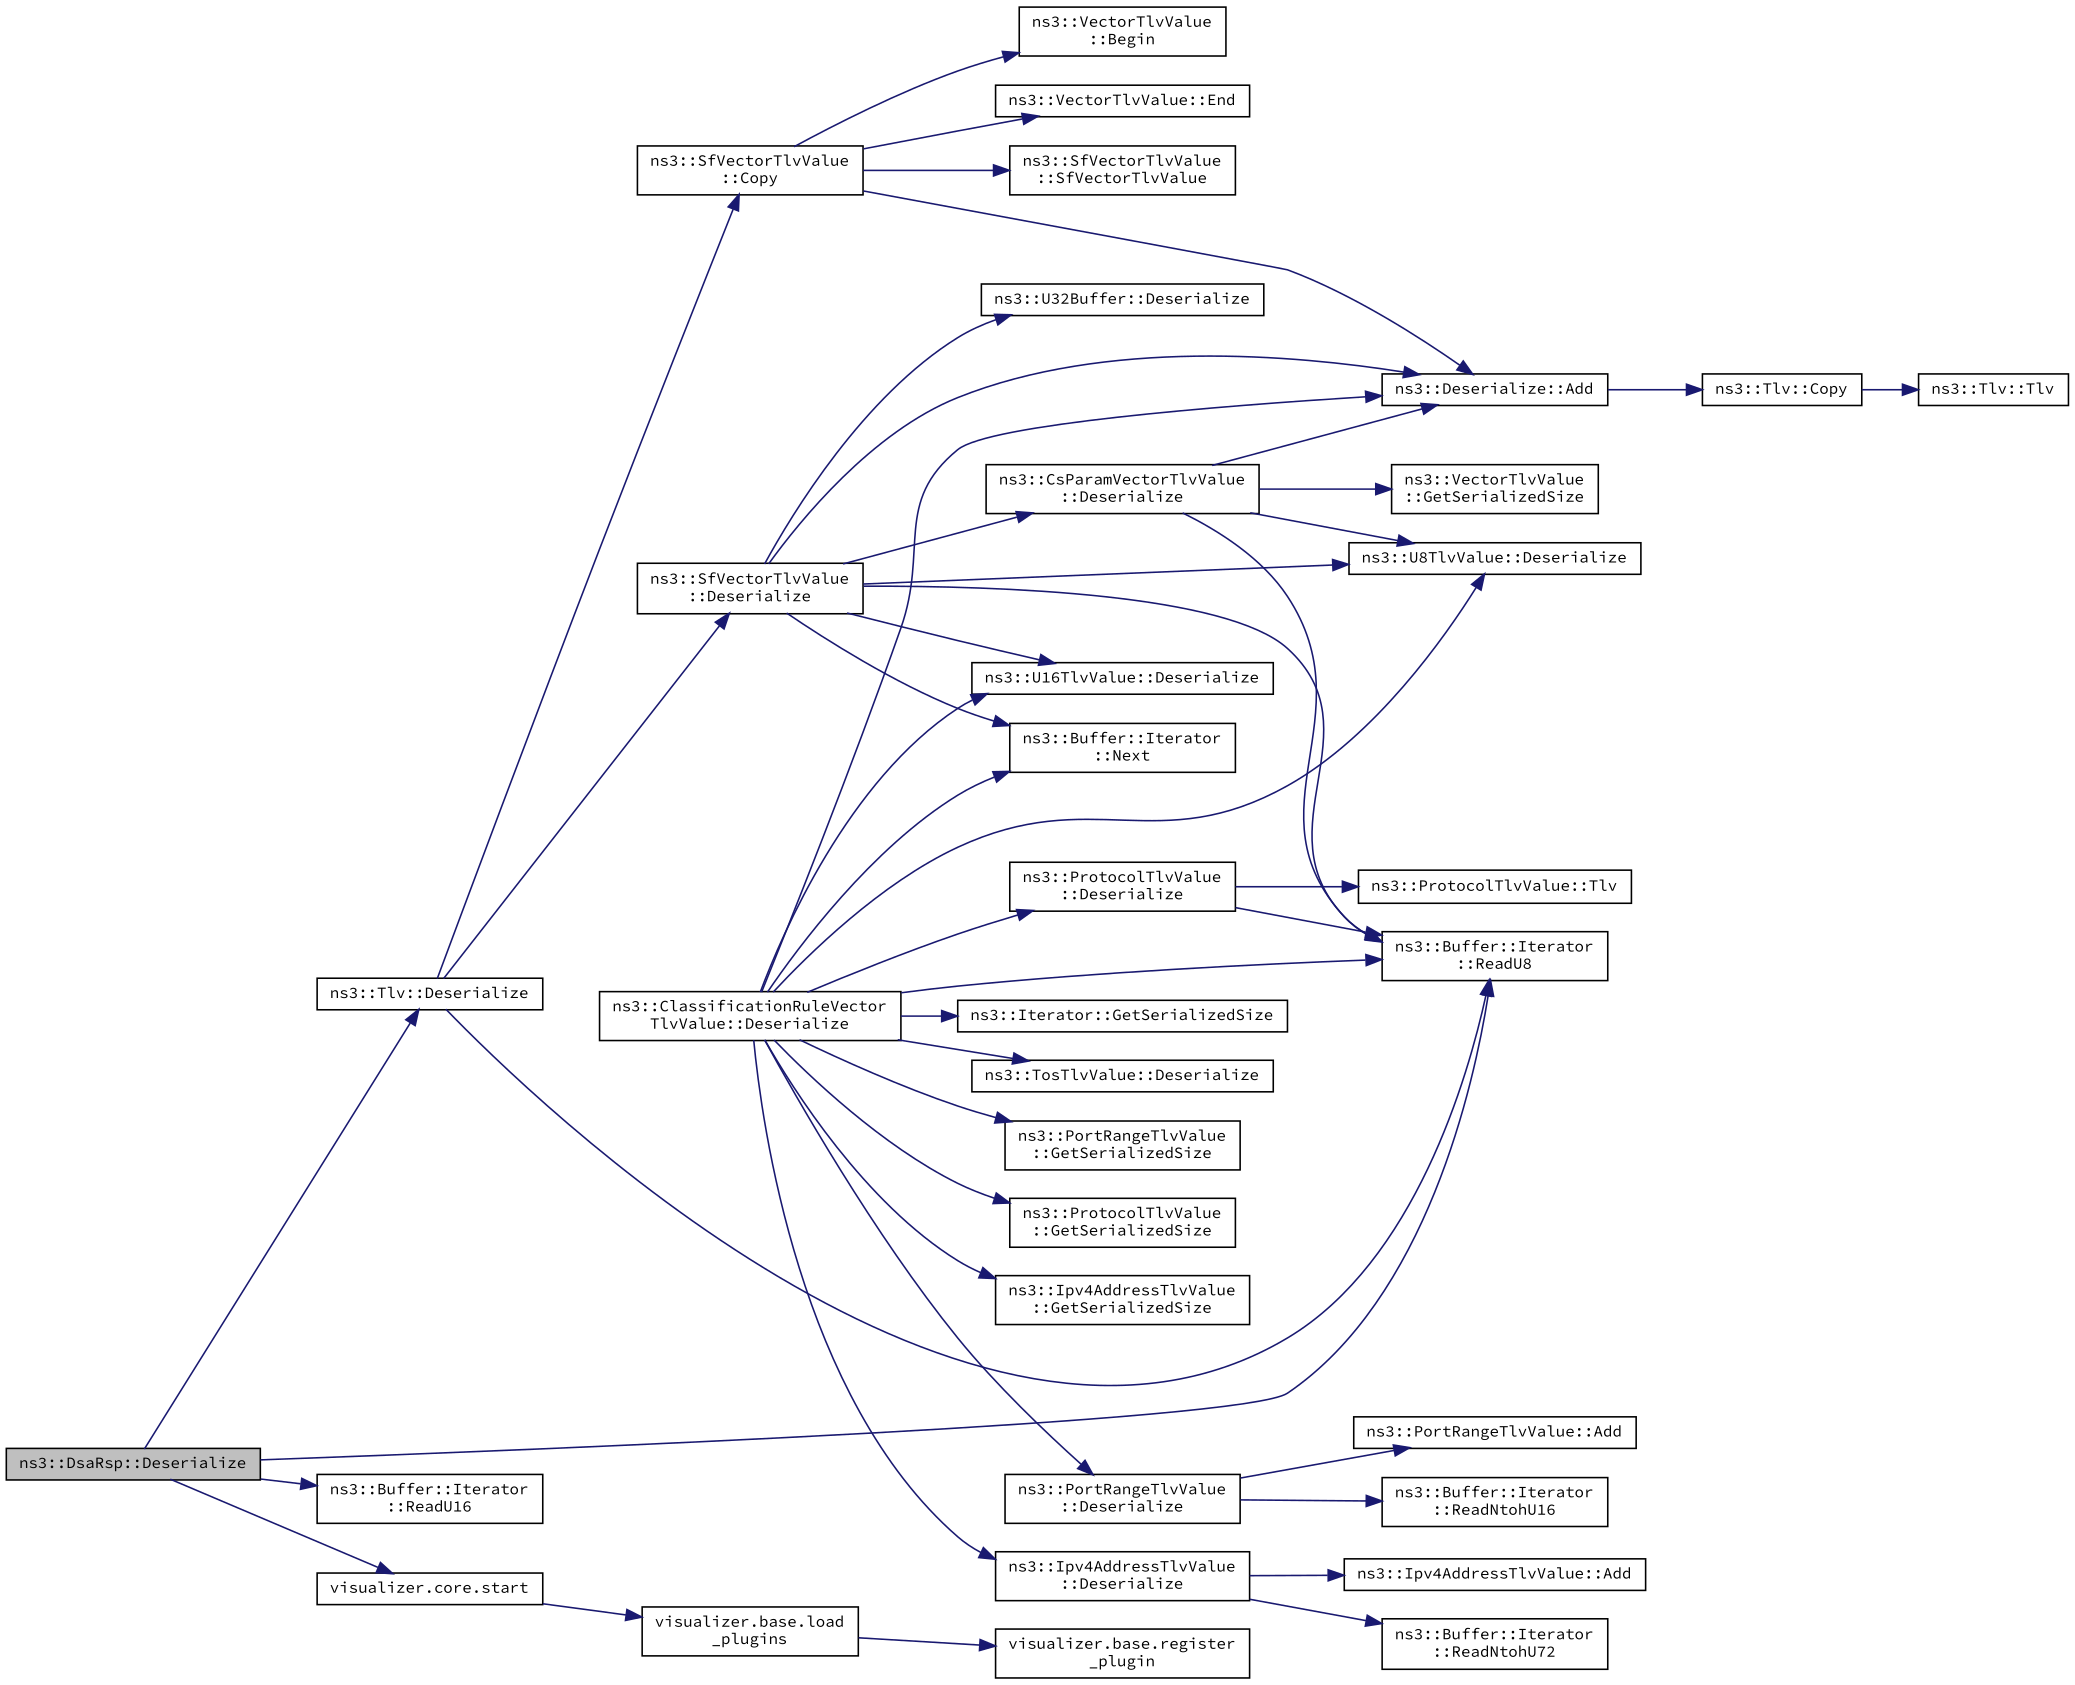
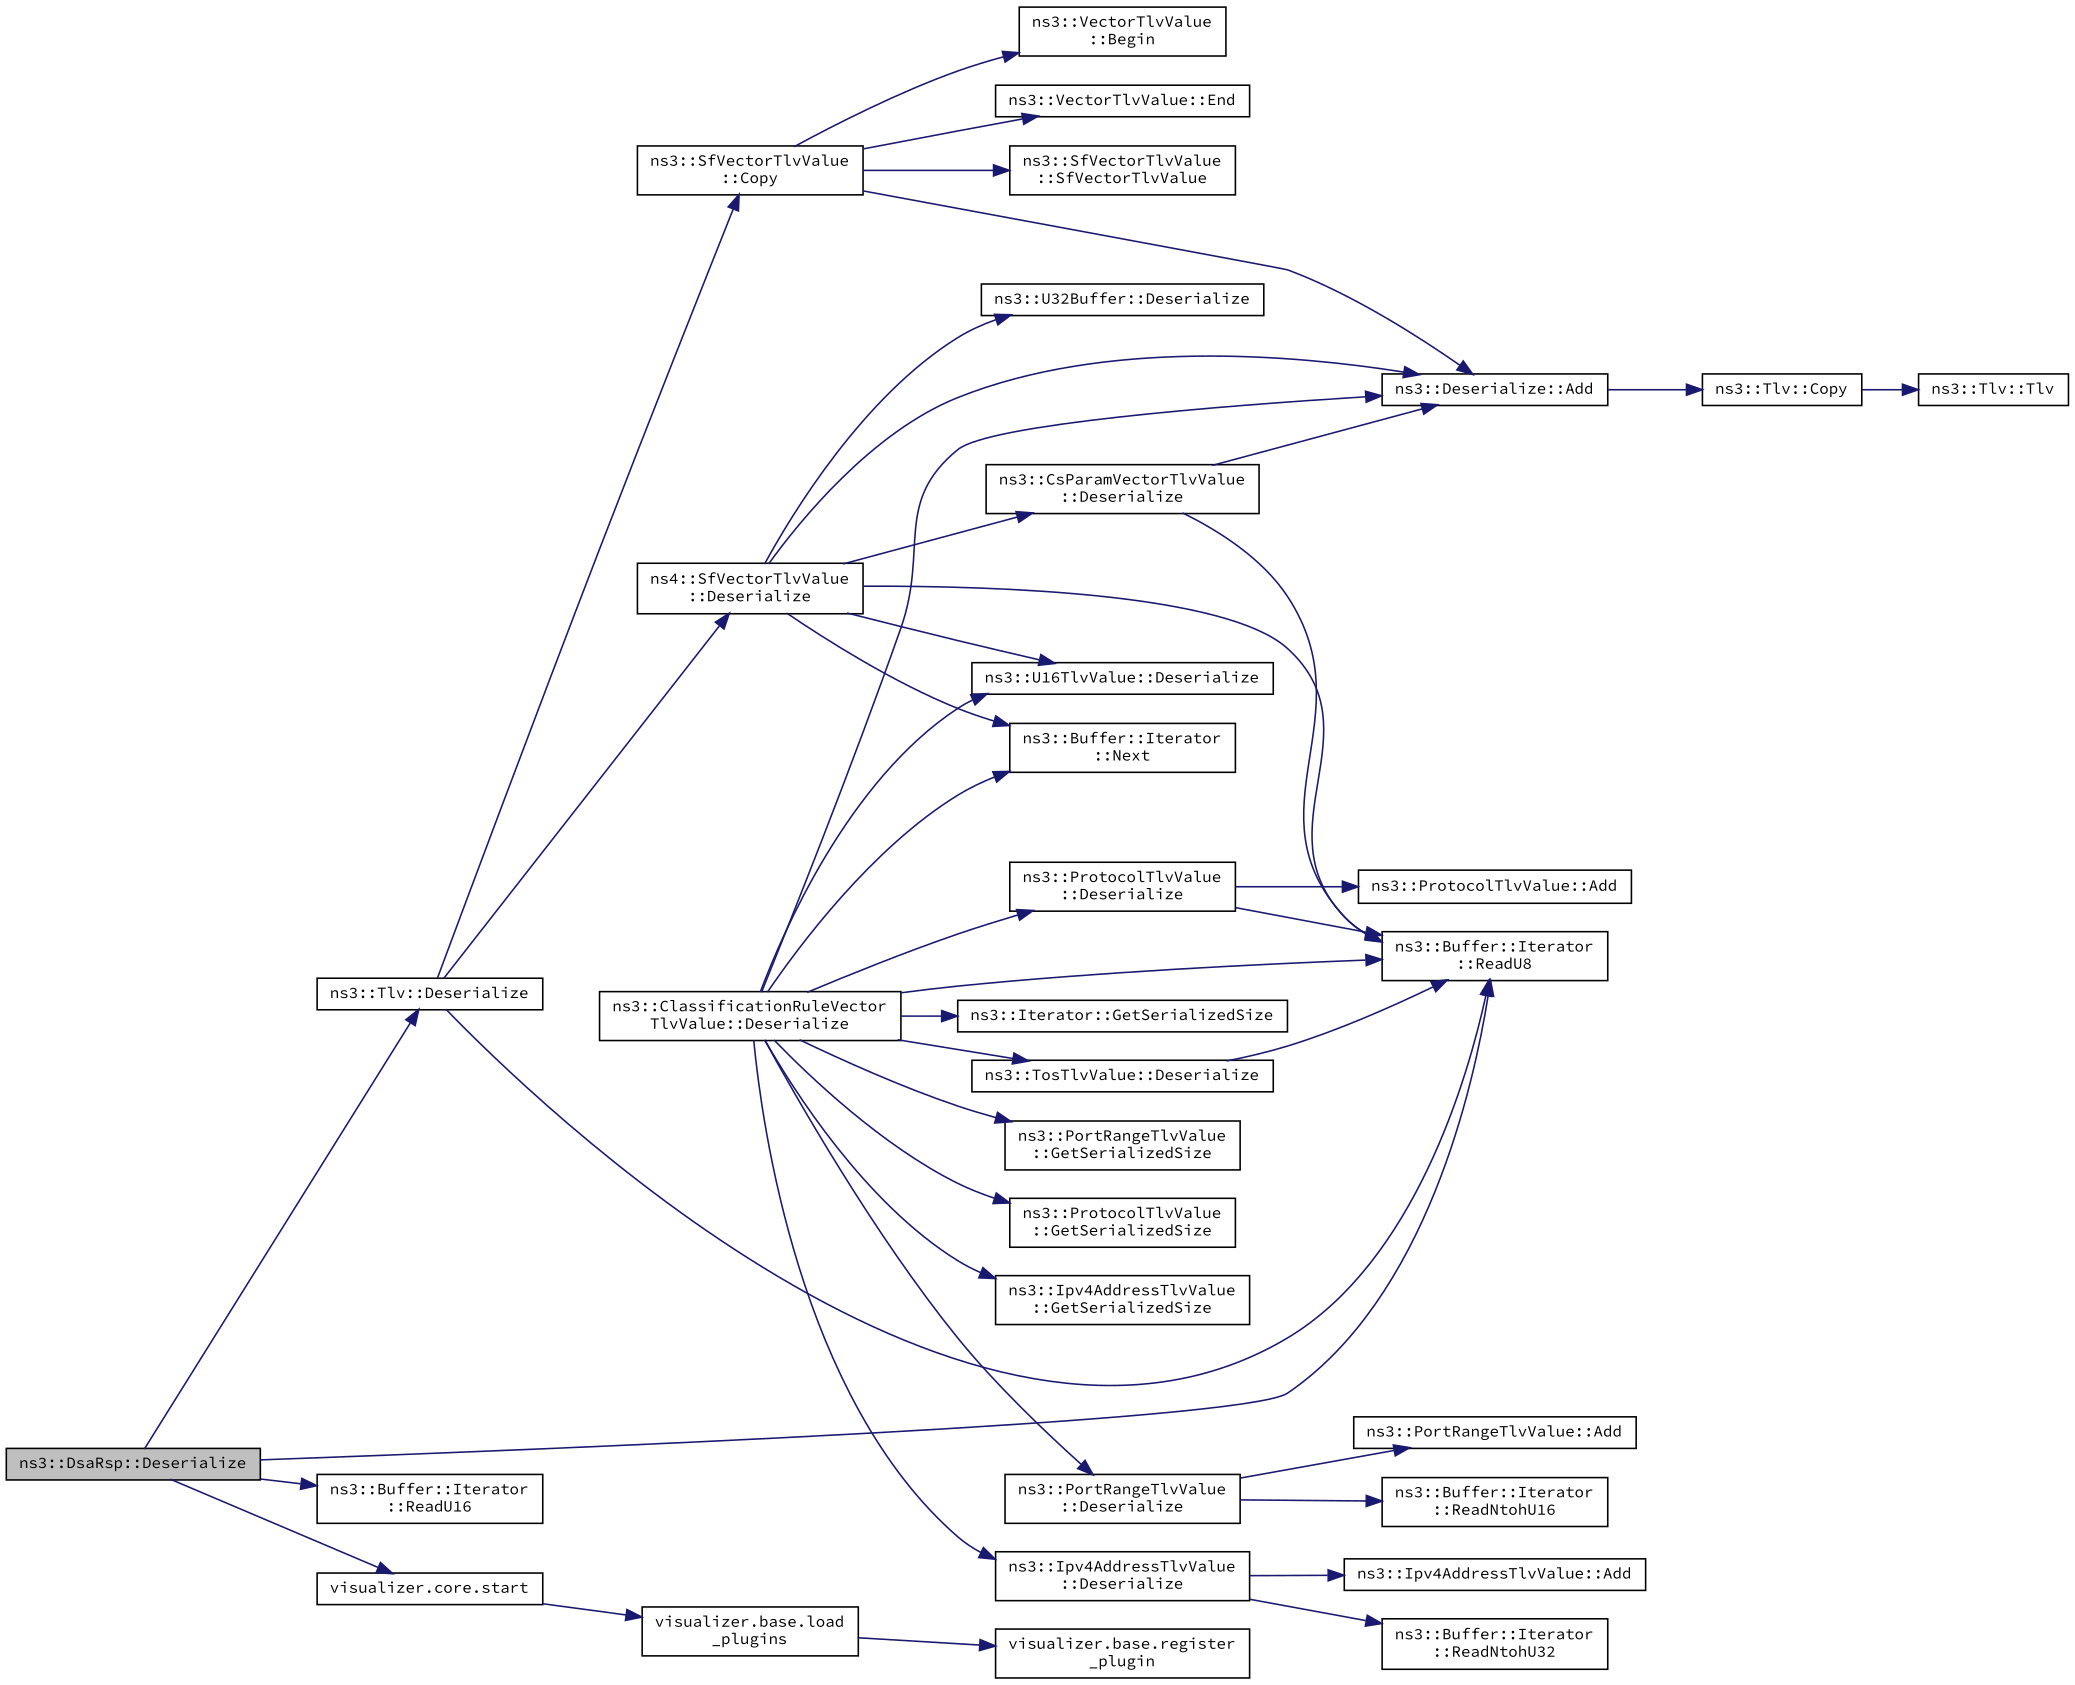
node "ns3::VectorTlvValue ::GetSerializedSize": removed
node "ns3::U8TlvValue::Deserialize": removed
node "ns3::SfVectorTlvValue ::Deserialize": label "ns3::SfVectorTlvValue ::Deserialize" -> "ns4::SfVectorTlvValue ::Deserialize"
node "ns3::ProtocolTlvValue::Tlv": label "ns3::ProtocolTlvValue::Tlv" -> "ns3::ProtocolTlvValue::Add"
edge "ns3::TosTlvValue::Deserialize" -> "ns3::Buffer::Iterator ::ReadU8": added
node "ns3::Buffer::Iterator ::ReadNtohU72": label "ns3::Buffer::Iterator ::ReadNtohU72" -> "ns3::Buffer::Iterator ::ReadNtohU32"
